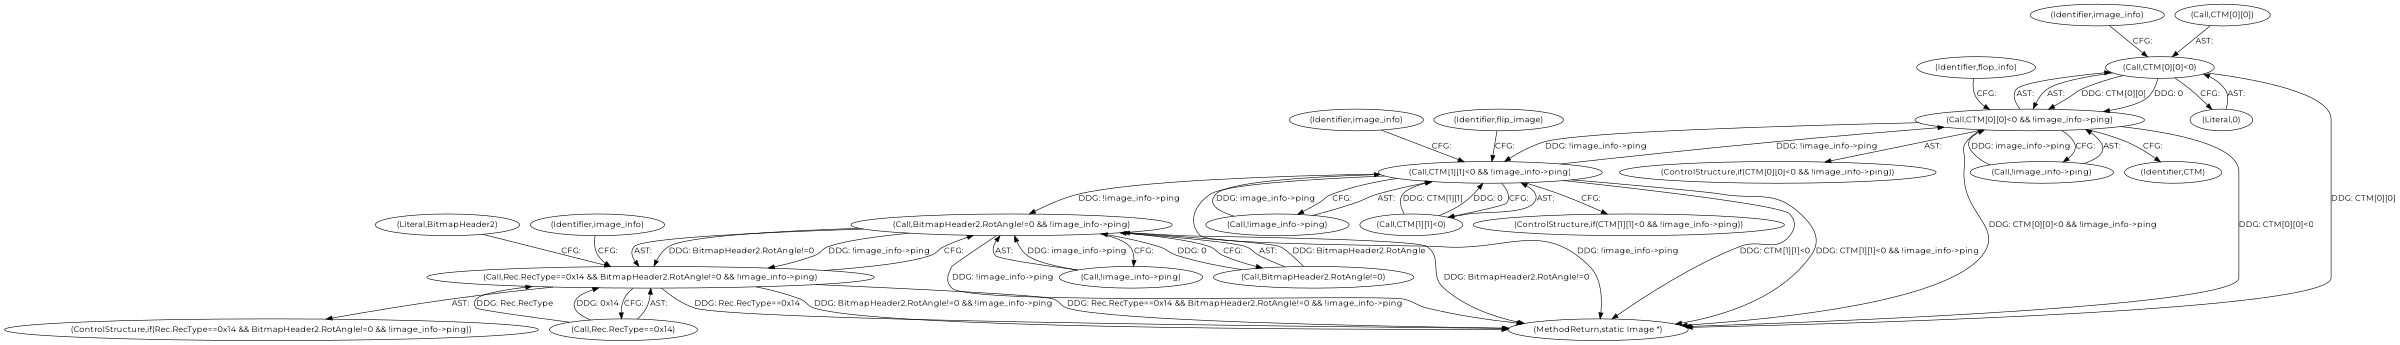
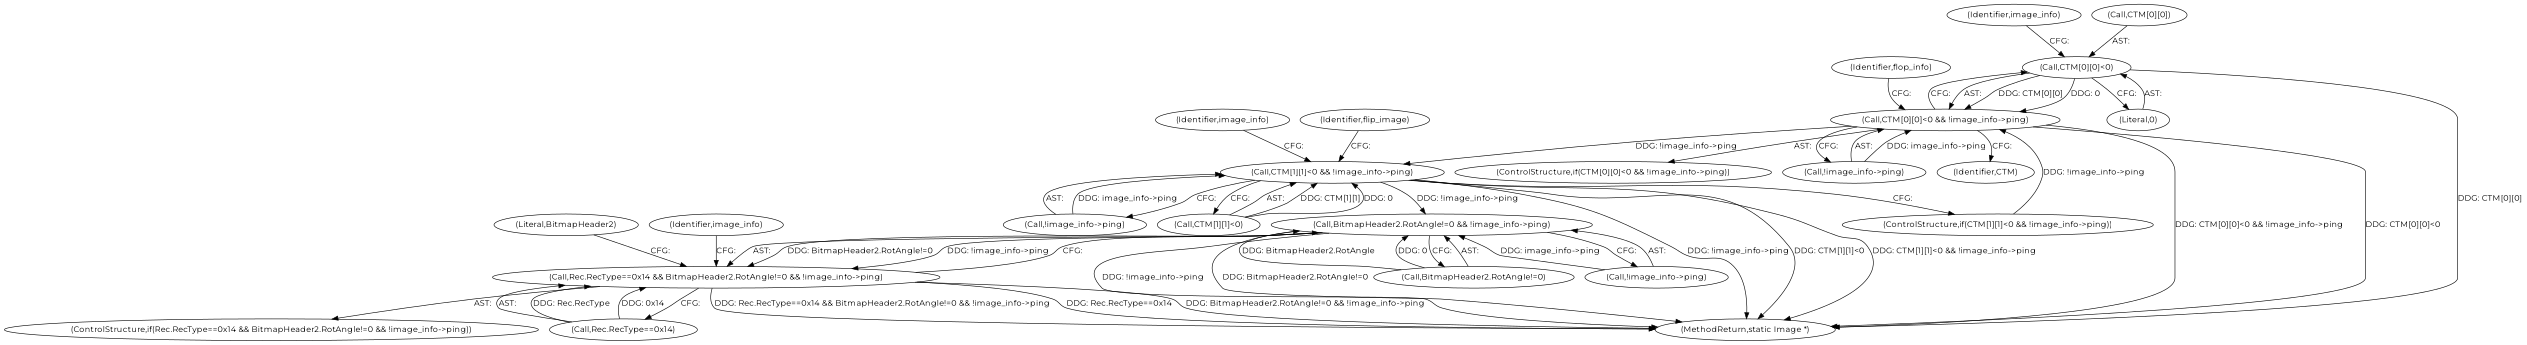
edge "(Call,CTM[0][0]<0 && !image_info->ping)" -> "(Call,CTM[0][0]<0)": label "AST: " -> "CFG: "
edge "(Call,CTM[1][1]<0 && !image_info->ping)" -> "(Call,CTM[0][0]<0 && !image_info->ping)": now "(ControlStructure,if(CTM[1][1]<0 && !image_info->ping))" -> "(Call,CTM[0][0]<0 && !image_info->ping)"
